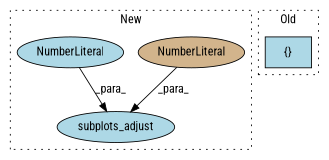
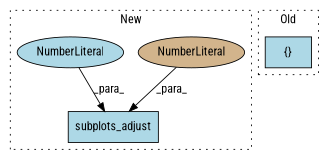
node "subplots_adjust": shape ellipse -> box
